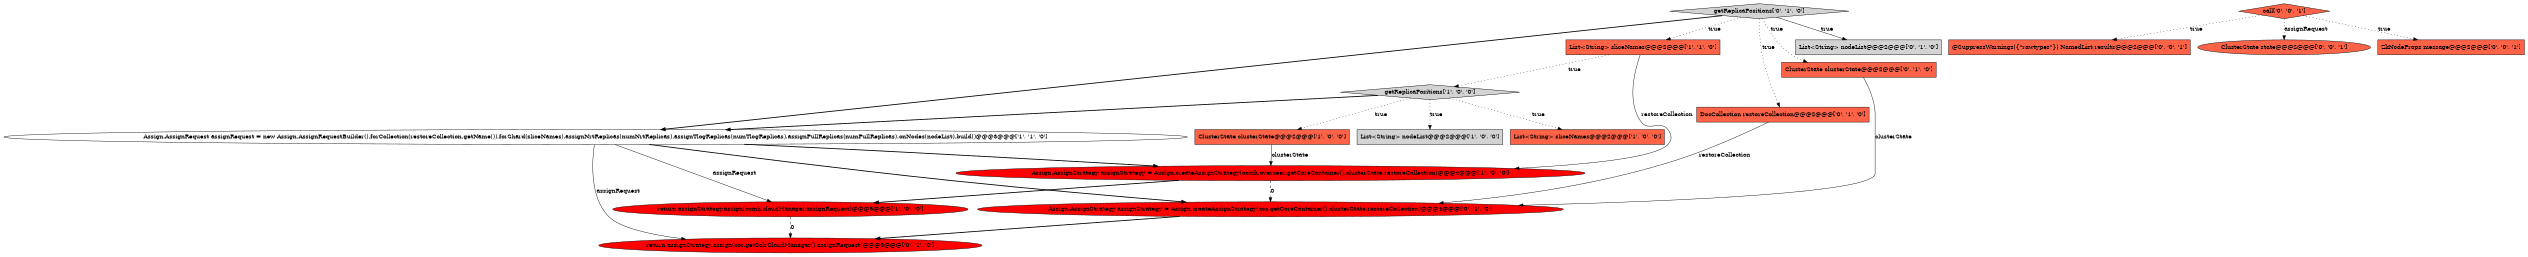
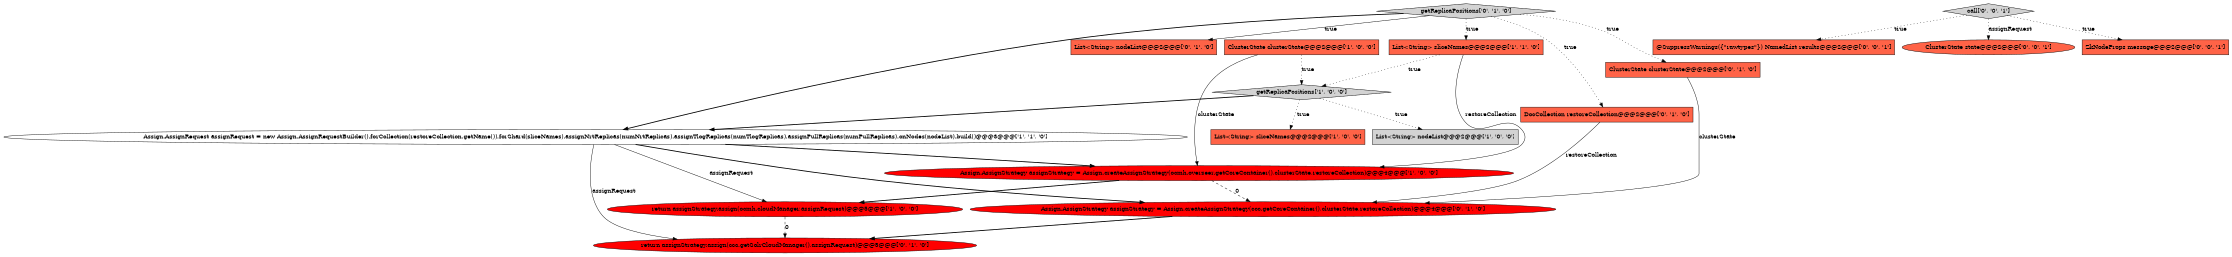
node "call['0', '0', '1']": fillcolor tomato -> lightgray
node "List<String> nodeList@@@2@@@['0', '1', '0']": fillcolor lightgray -> tomato
edge "getReplicaPositions['1', '0', '0']" -> "ClusterState clusterState@@@2@@@['1', '0', '0']": reversed
